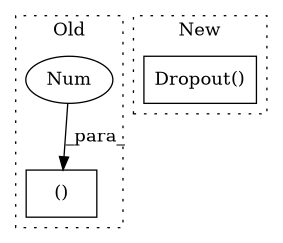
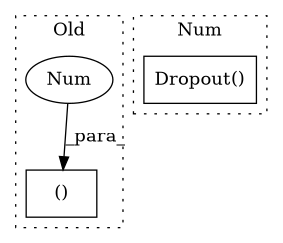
cluster "New": label "New" -> "Num"
